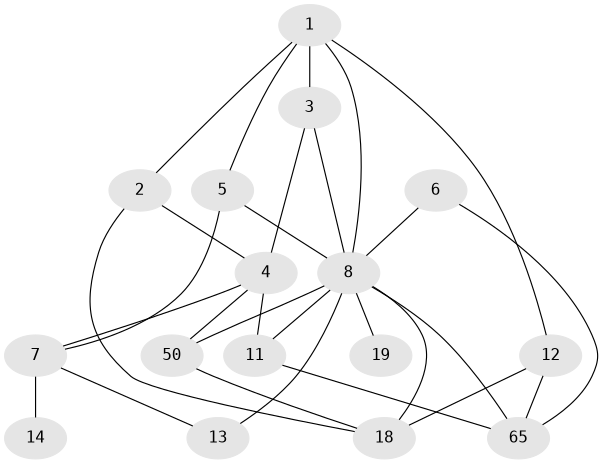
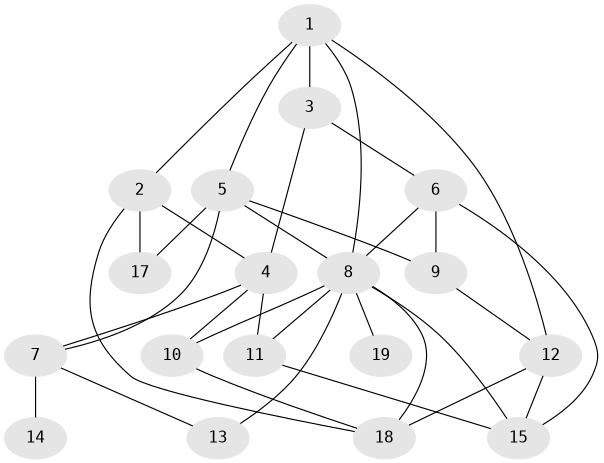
edge "3" -- "8": now "3" -- "6"
node "17": added
node "9": added
node "50": label "50" -> "10"
node "65": label "65" -> "15"
